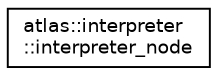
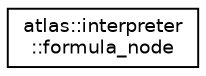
node "atlas::interpreter ::interpreter_node": label "atlas::interpreter ::interpreter_node" -> "atlas::interpreter ::formula_node"
